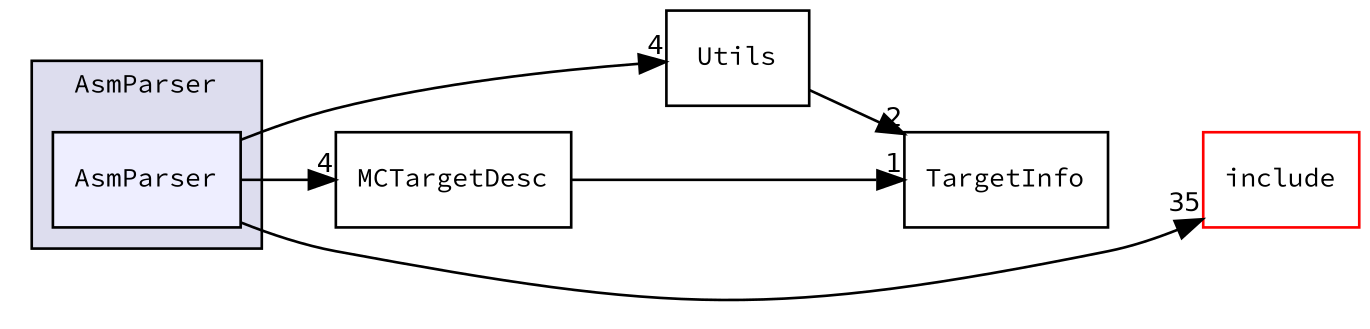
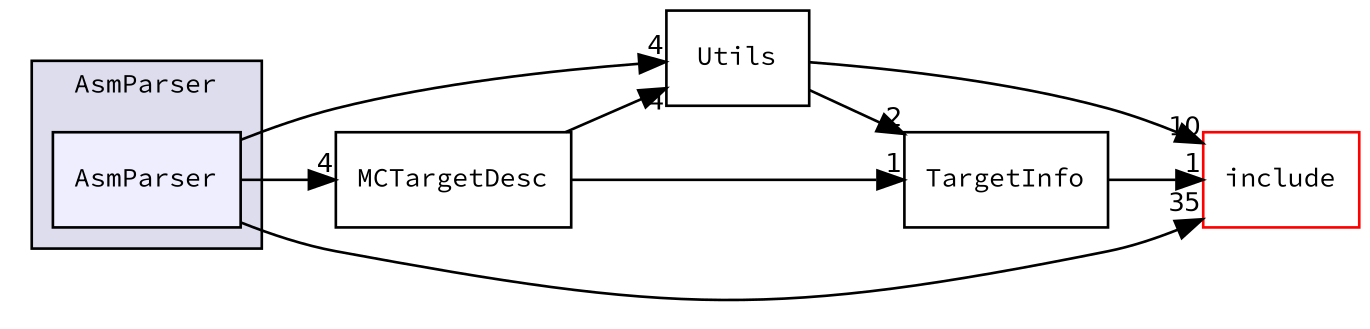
edge "Utils" -> "include": added
edge "MCTargetDesc" -> "Utils": added
edge "TargetInfo" -> "include": added
